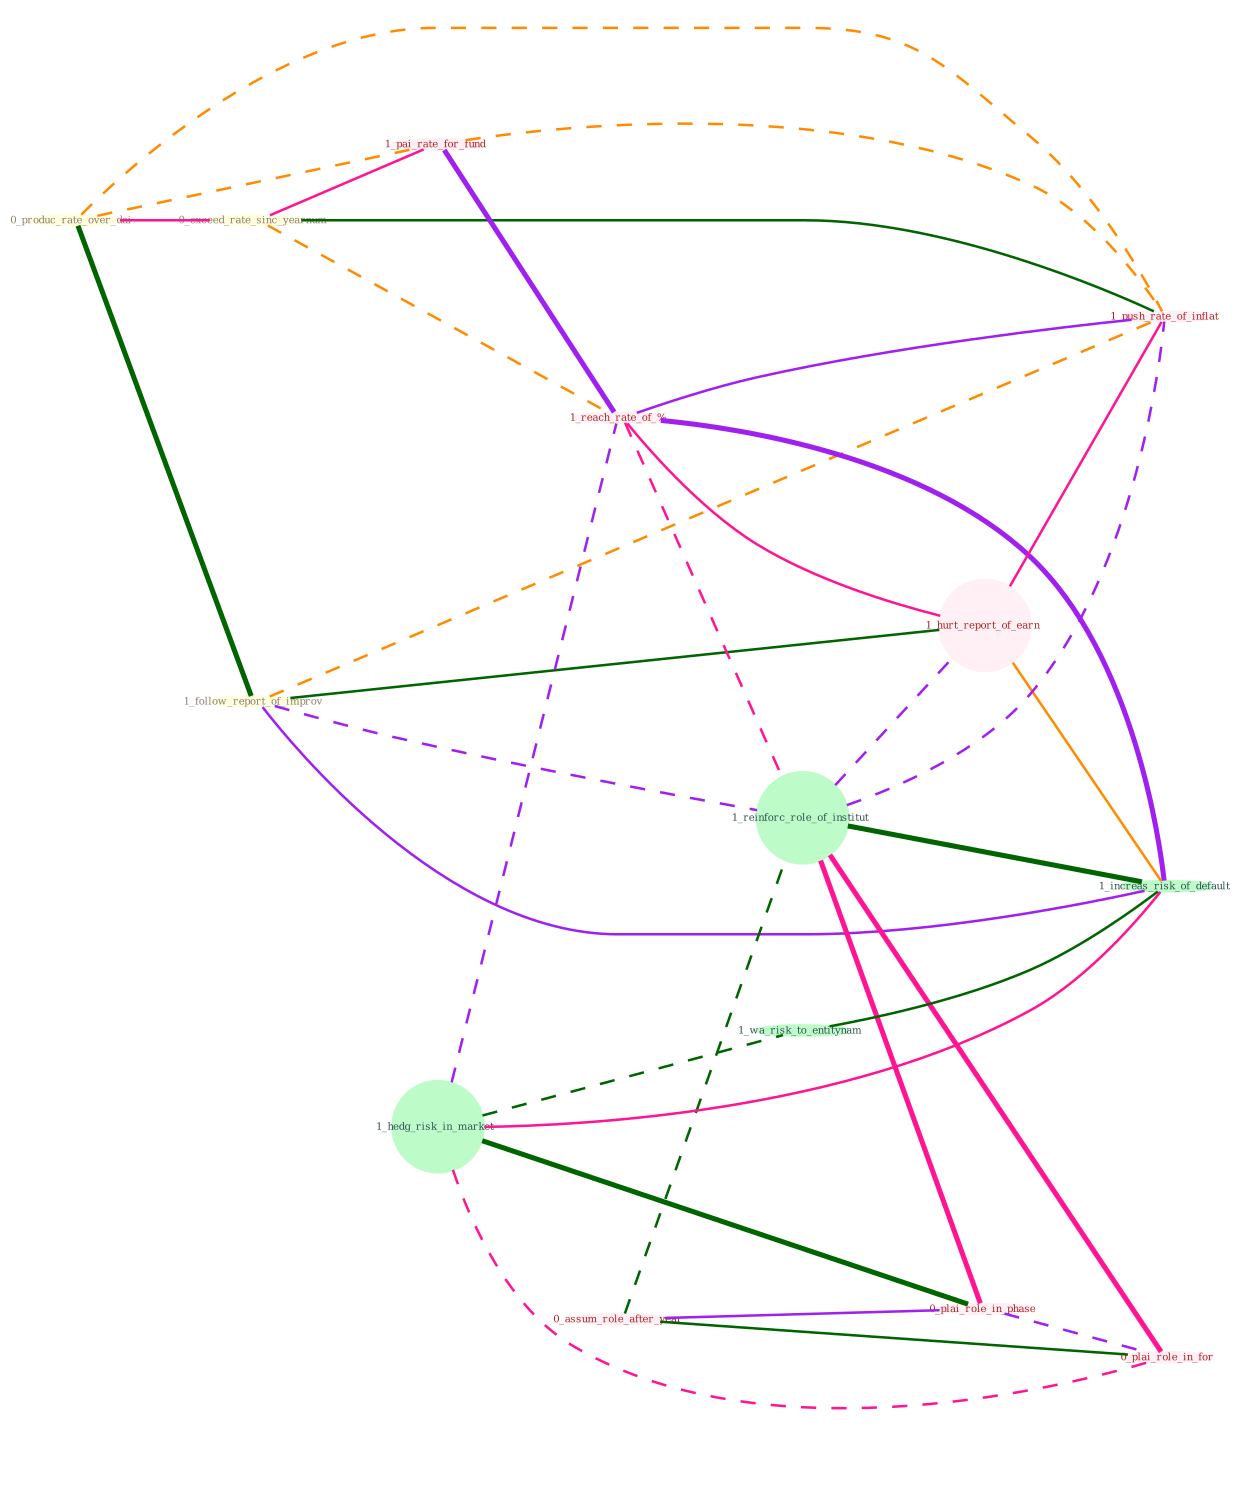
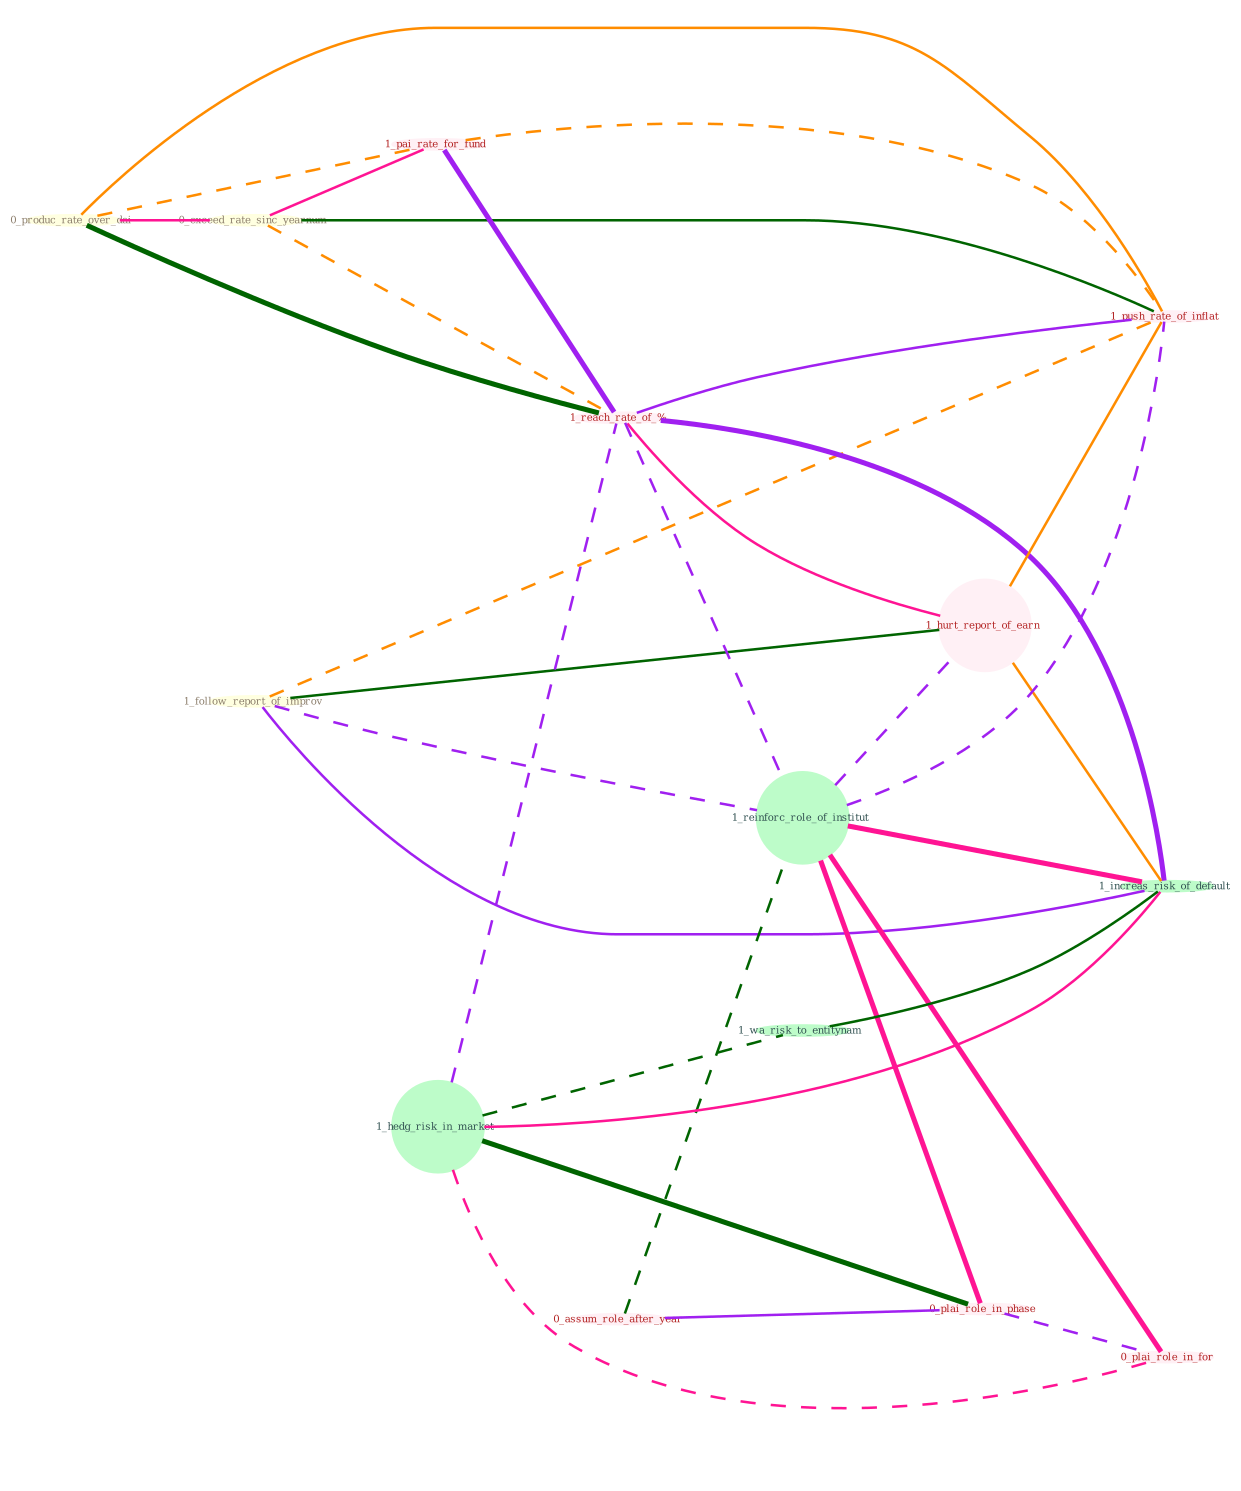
edge "0_produc_rate_over_dai" -- "1_push_rate_of_inflat": style dashed -> solid
edge "1_push_rate_of_inflat" -- "1_hurt_report_of_earn": color deeppink -> darkorange
edge "0_produc_rate_over_dai" -- "1_follow_report_of_improv": now "0_produc_rate_over_dai" -- "1_reach_rate_of_%"
edge "1_reach_rate_of_%" -- "1_reinforc_role_of_institut": color deeppink -> purple
edge "1_reinforc_role_of_institut" -- "1_increas_risk_of_default": color darkgreen -> deeppink
edge "0_assum_role_after_year" -- "0_plai_role_in_for": removed
